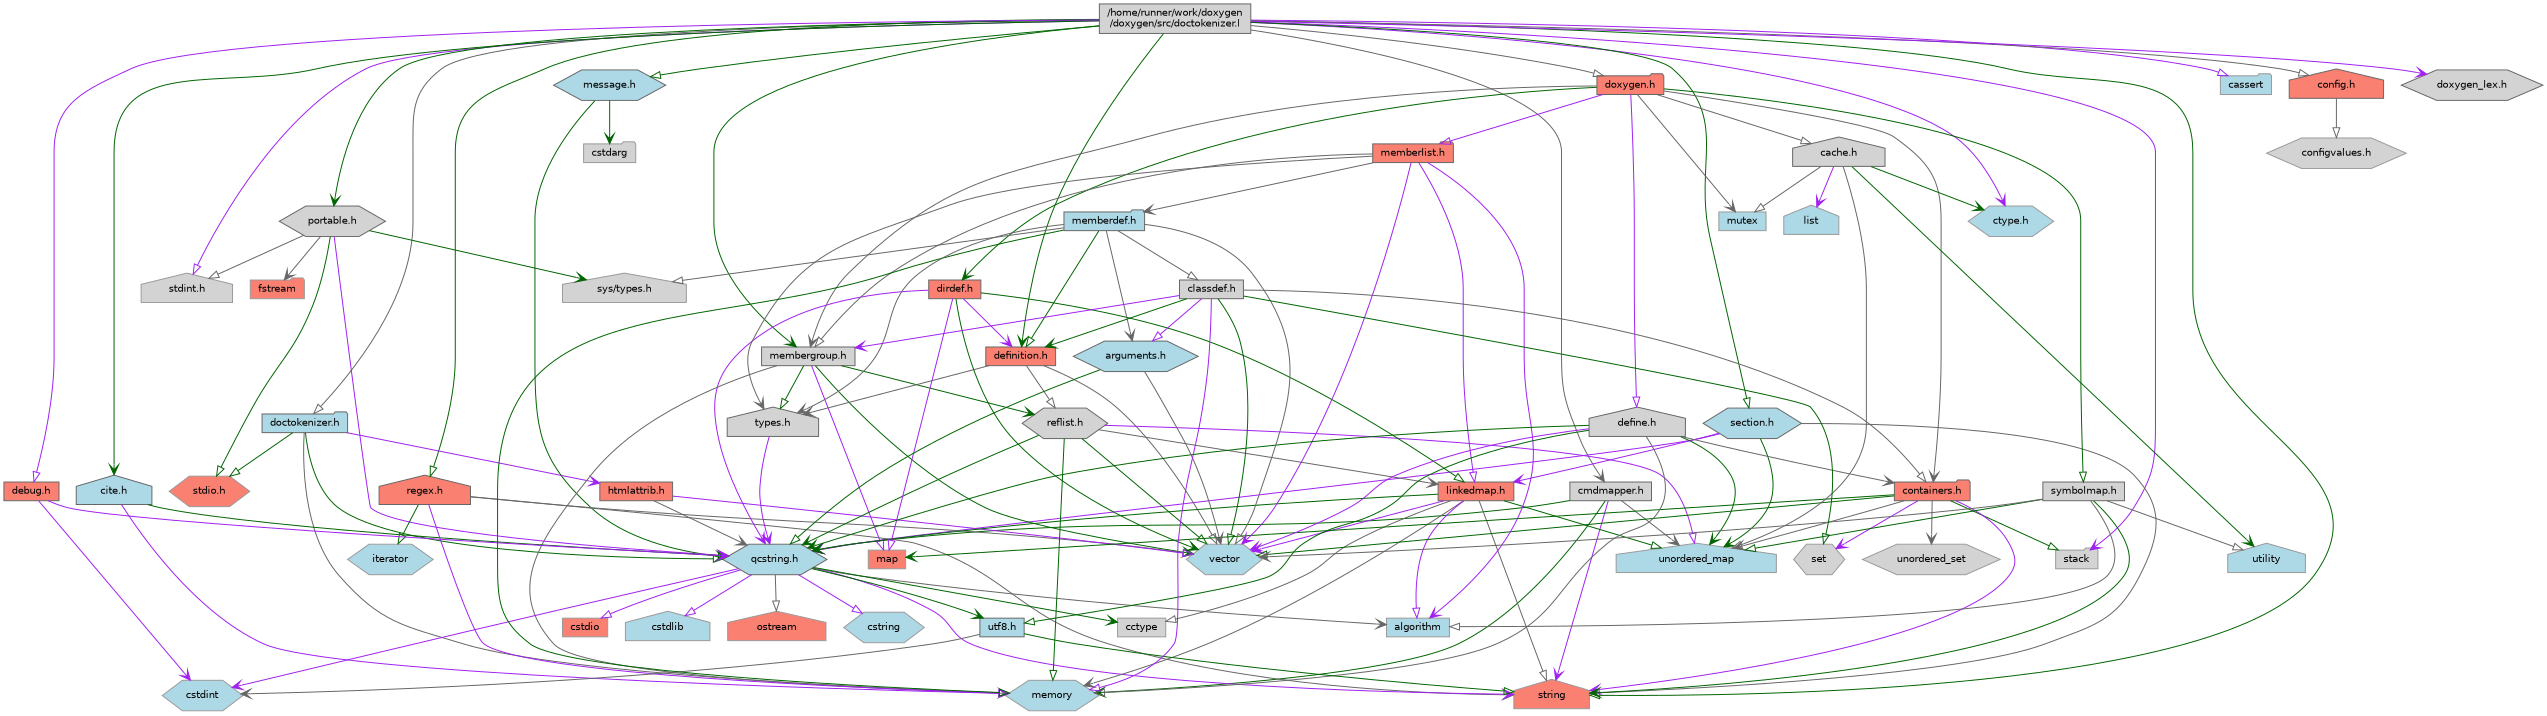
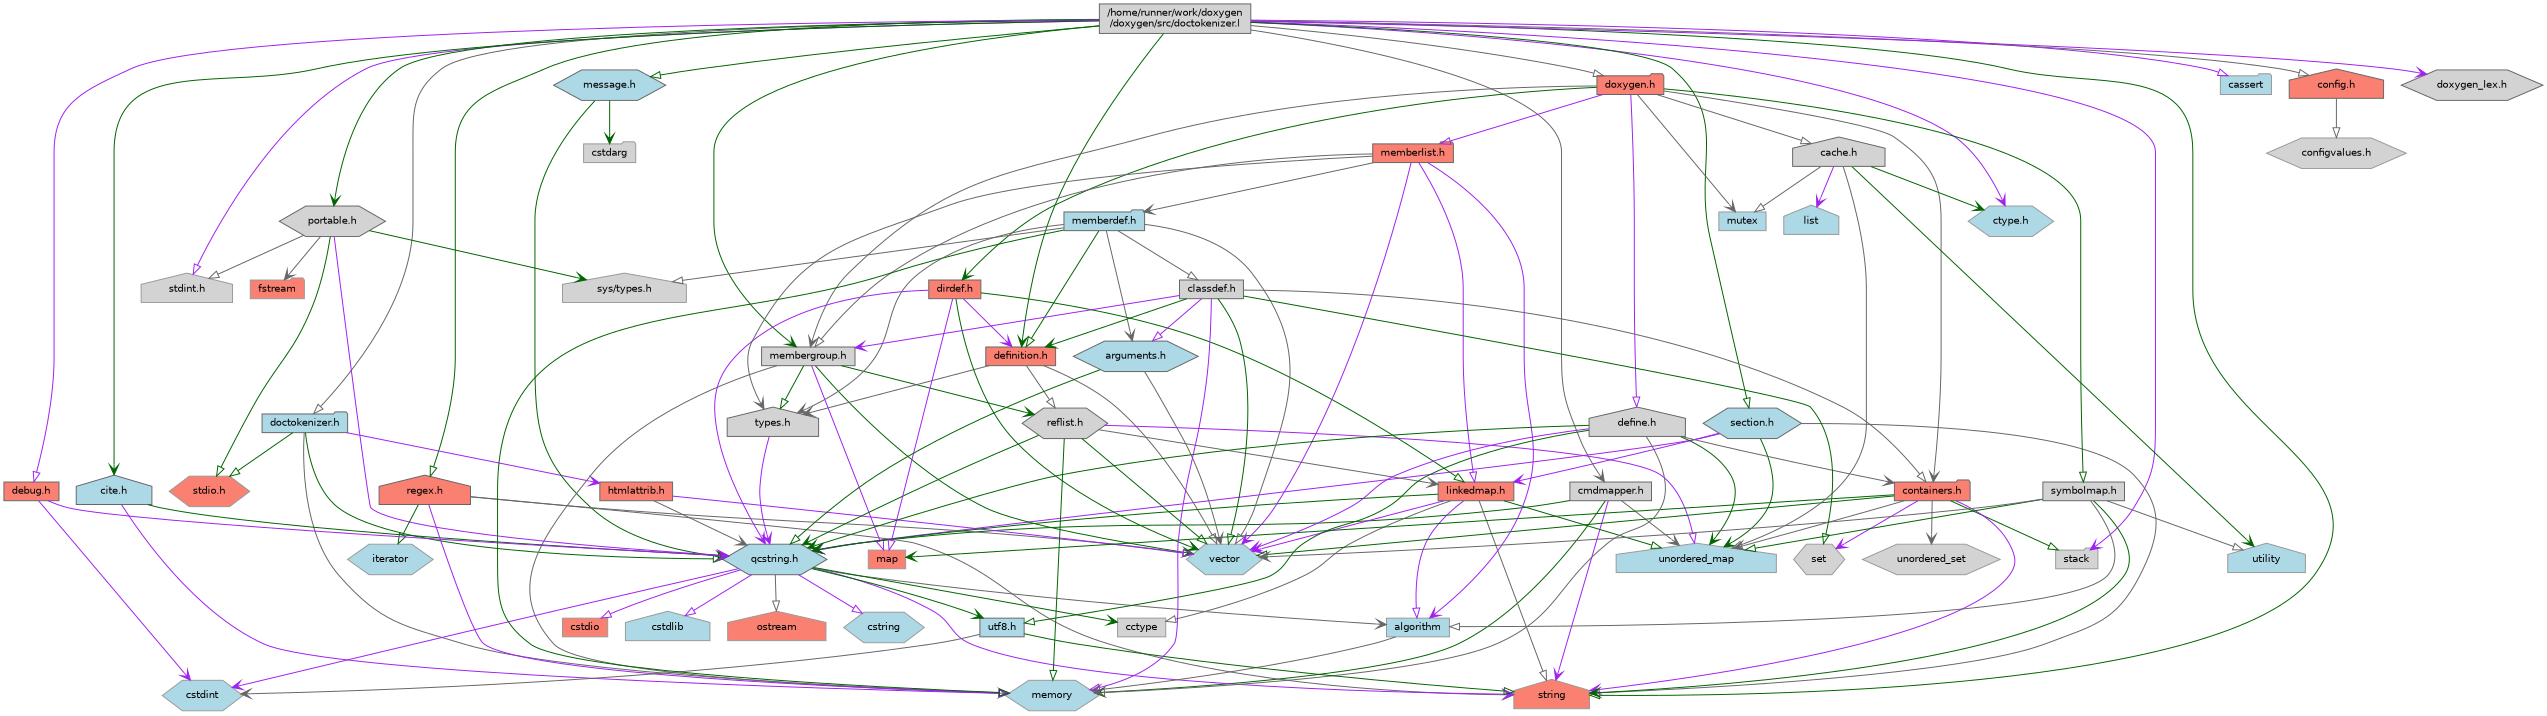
edge "linkedmap.h" -> "memory": now "algorithm" -> "memory"
